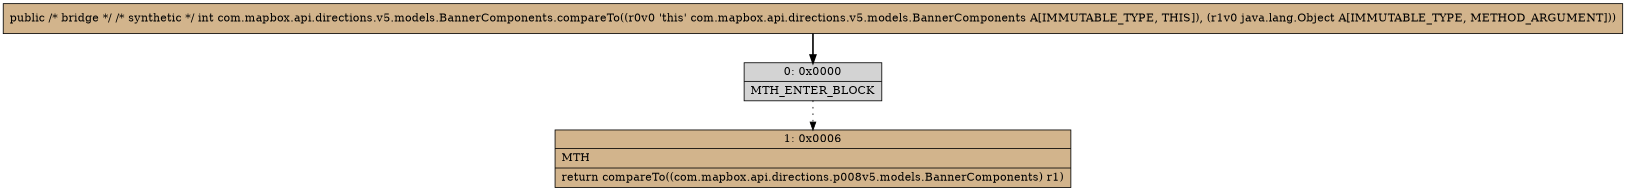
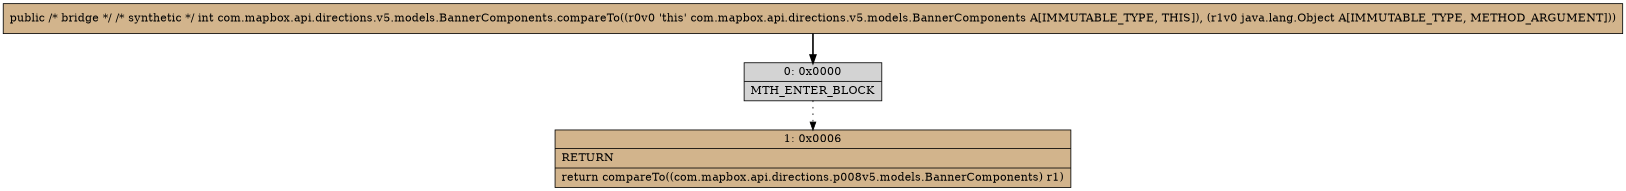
node "1: 0x0006": text "MTH" -> "RETURN"
